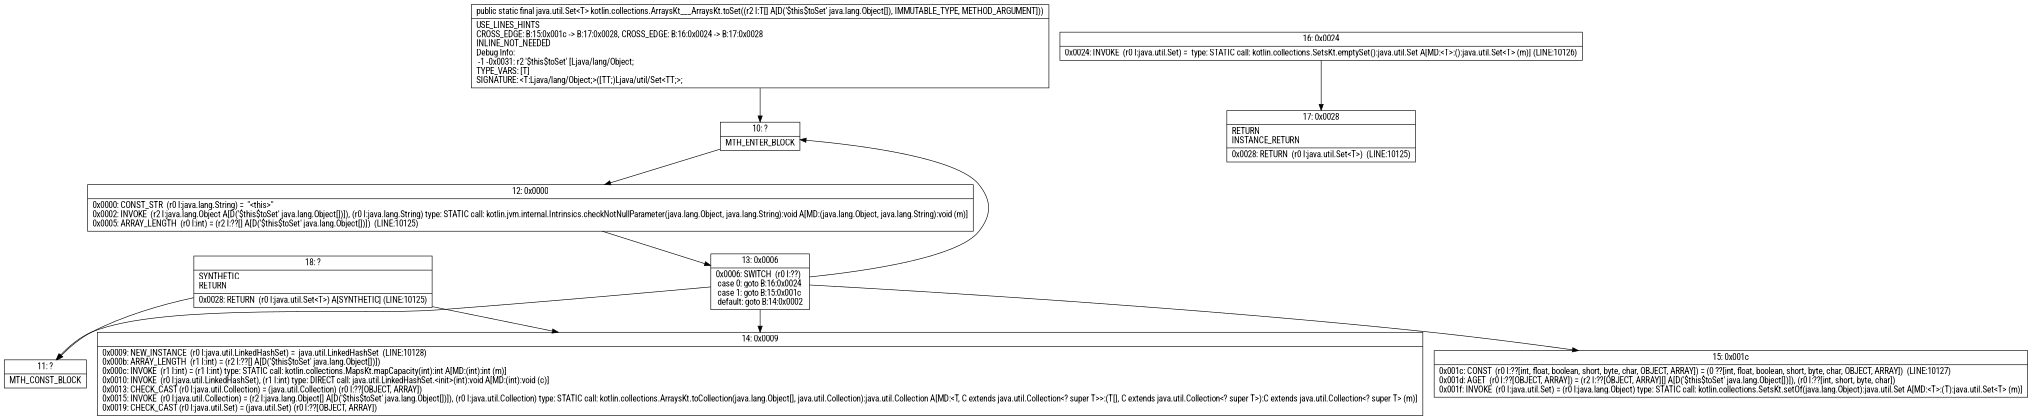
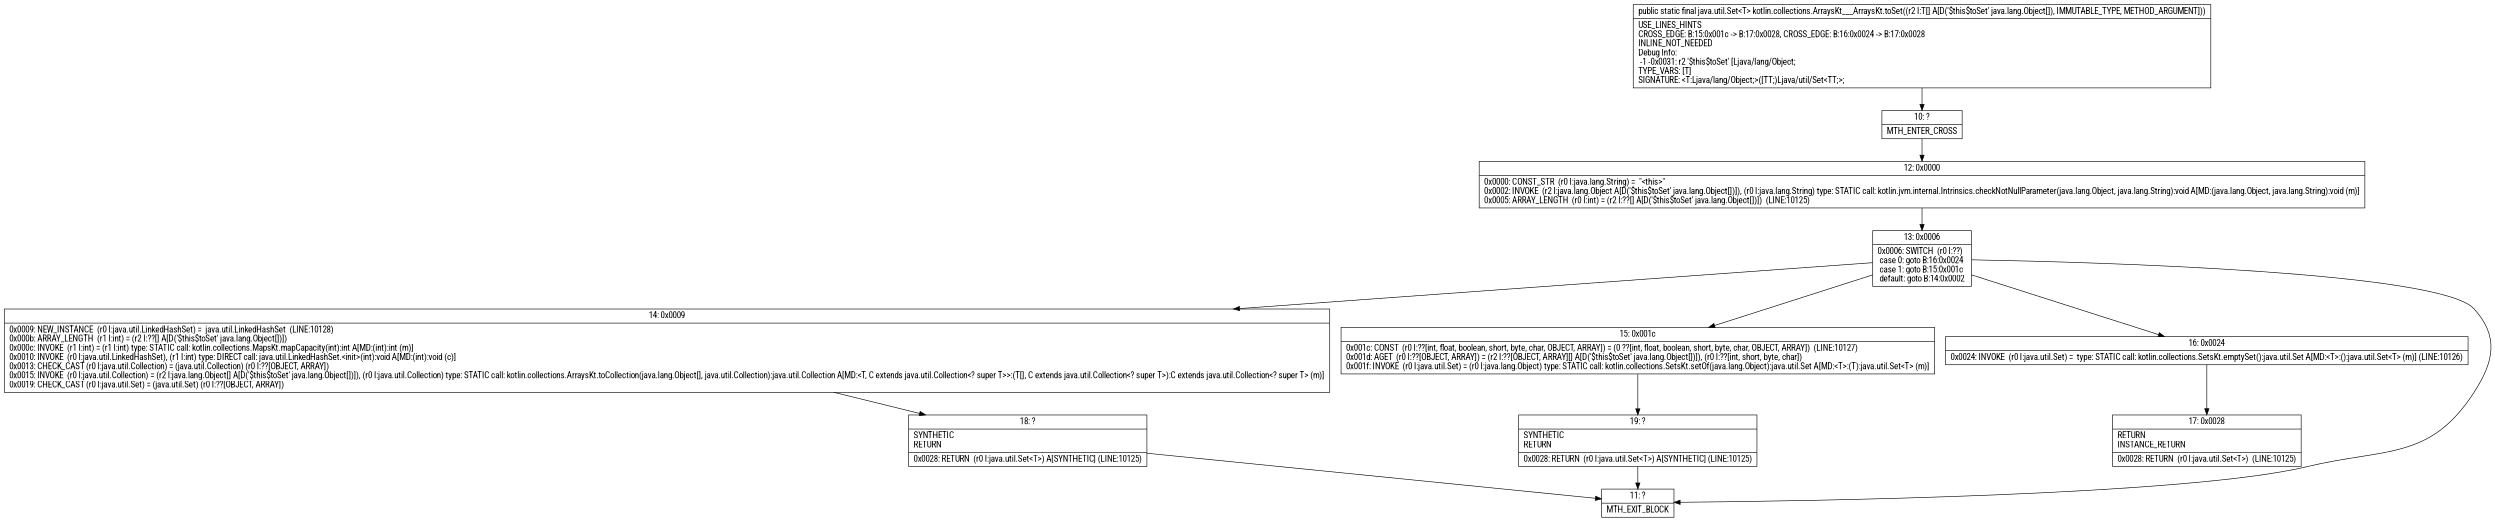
node "10: ?": text "MTH_ENTER_BLOCK" -> "MTH_ENTER_CROSS"
edge "13: 0x0006" -> "10: ?": now "13: 0x0006" -> "16: 0x0024"
edge "18: ?" -> "14: 0x0009": reversed
node "11: ?": text "MTH_CONST_BLOCK" -> "MTH_EXIT_BLOCK"
node "19: ?": added
